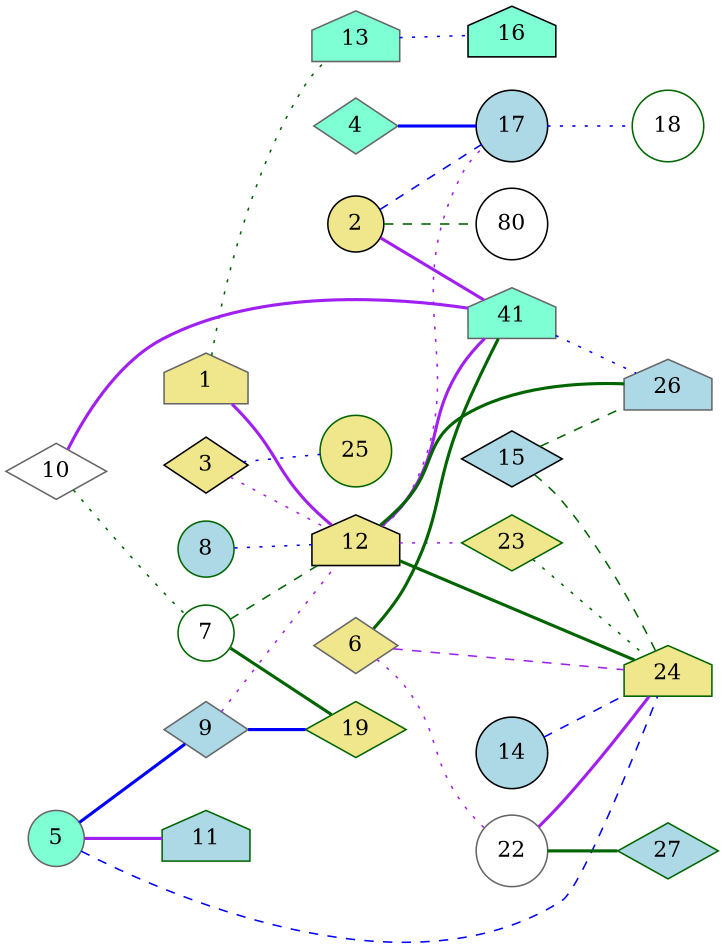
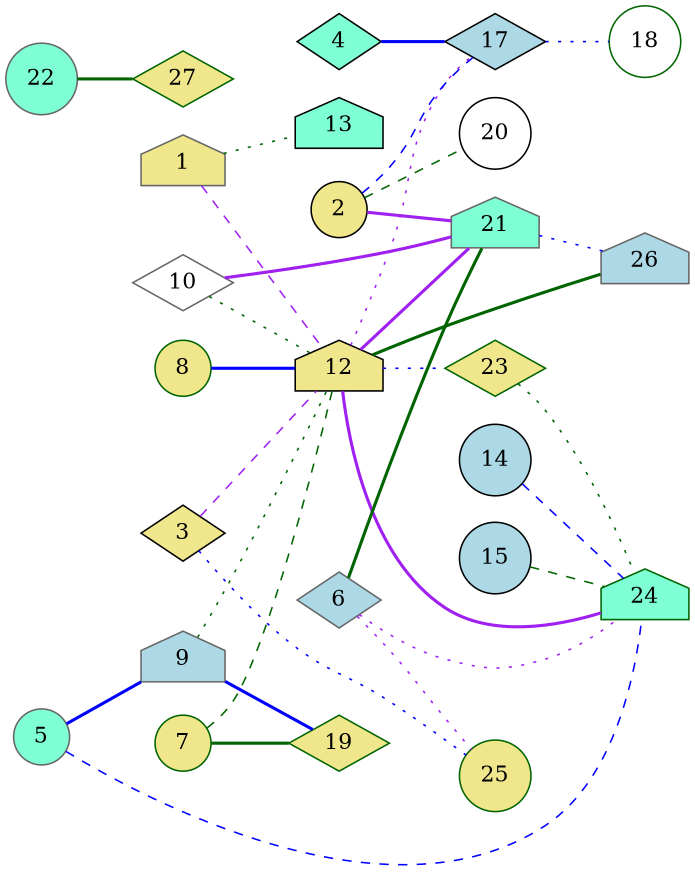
node "16": removed
node "13": color gray40 -> black
node "4": color gray40 -> black
node "17": shape circle -> diamond
node "80": label "80" -> "20"
node "41": label "41" -> "21"
edge "26" -- "15": removed
node "15": shape diamond -> circle
edge "1" -- "12": style bold -> dashed
edge "3" -- "12": style dotted -> dashed
edge "12" -- "23": color purple -> blue
edge "12" -- "8": style dotted -> bold
node "8": fillcolor lightblue -> khaki
edge "10" -- "7": now "10" -- "12"
edge "12" -- "24": color darkgreen -> purple
node "7": fillcolor white -> khaki
edge "12" -- "9": color purple -> darkgreen
node "6": fillcolor khaki -> lightblue
edge "6" -- "24": style dashed -> dotted
node "24": fillcolor khaki -> aquamarine
node "9": shape diamond -> house
edge "6" -- "22": now "6" -- "25"
edge "24" -- "22": removed
node "11": removed
node "22": fillcolor white -> aquamarine
node "27": fillcolor lightblue -> khaki
